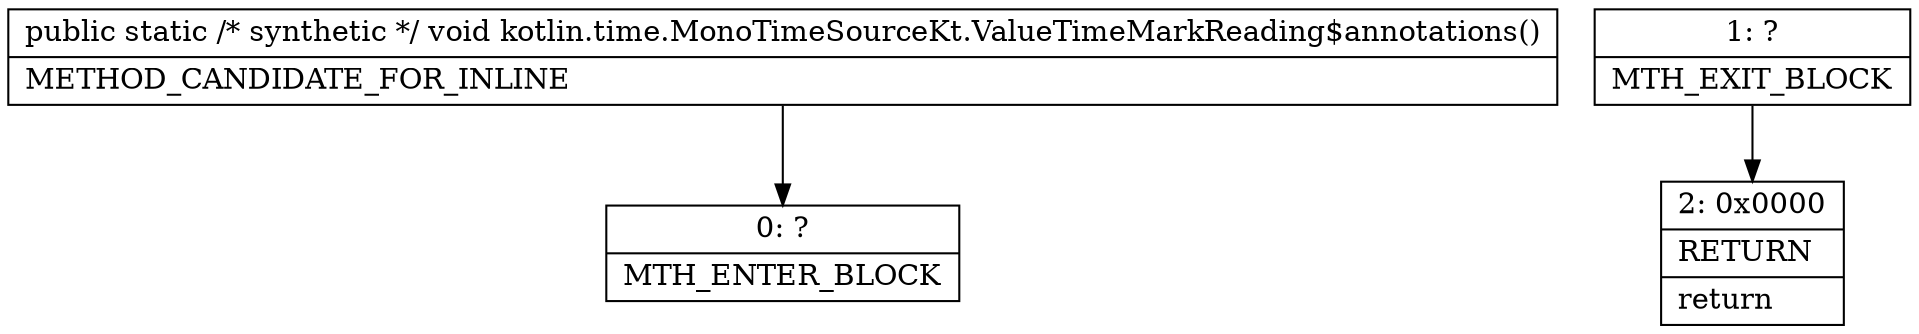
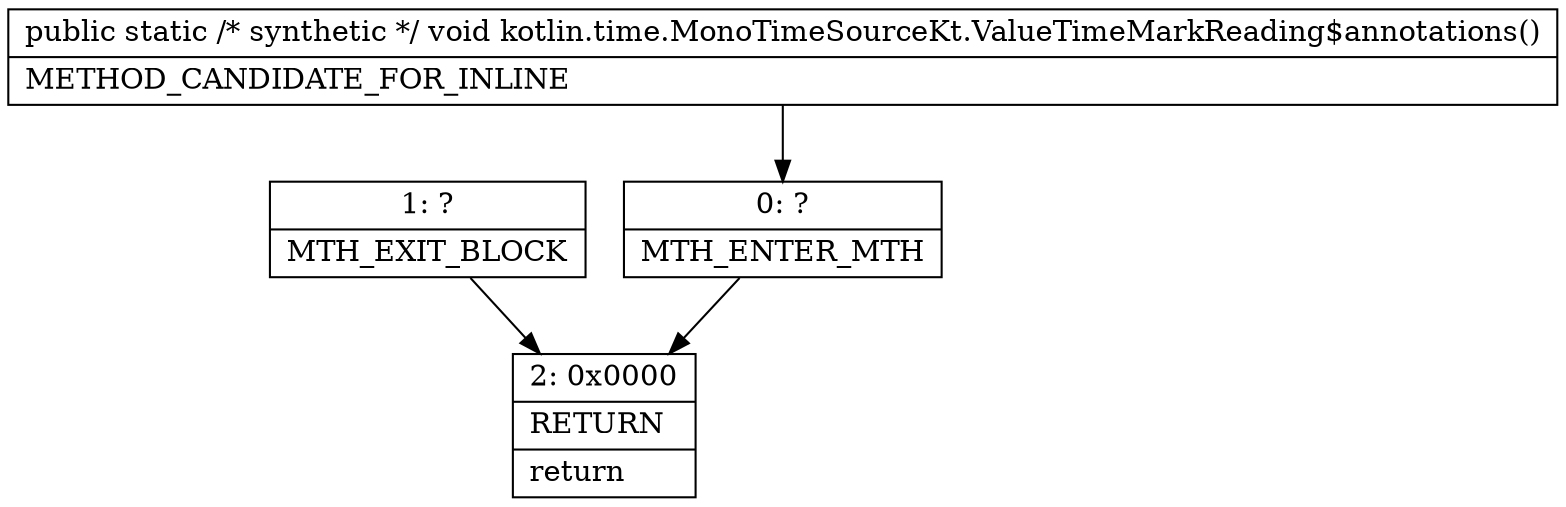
node "0: ?": text "MTH_ENTER_BLOCK" -> "MTH_ENTER_MTH"
edge "0: ?" -> "2: 0x0000": added
